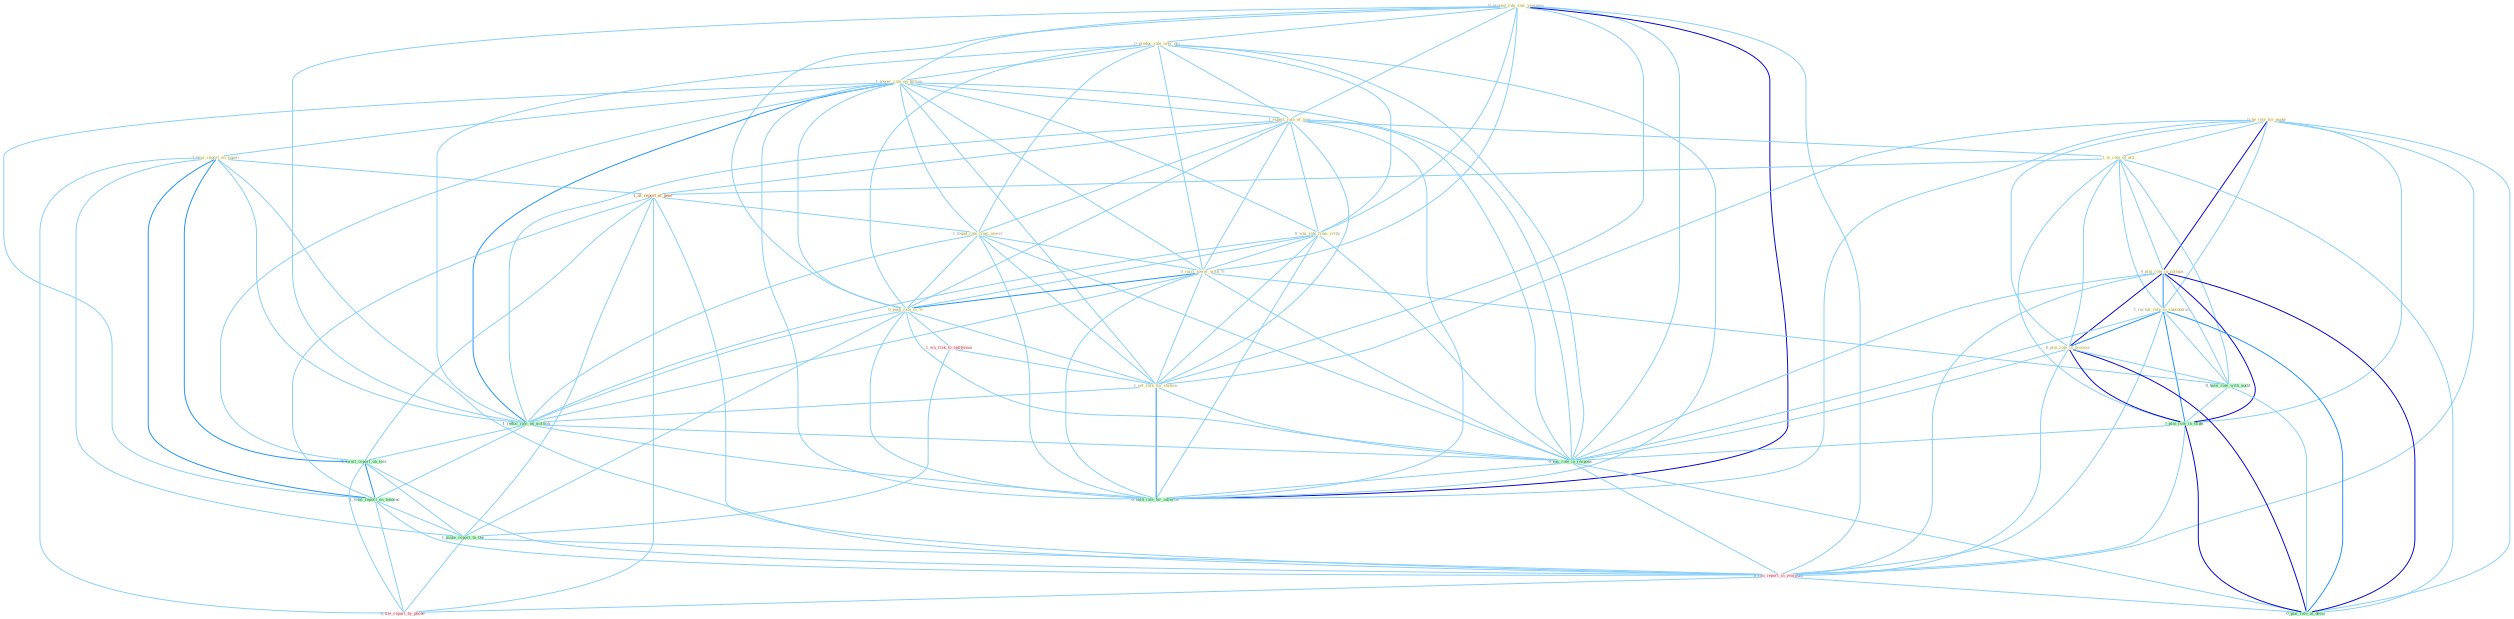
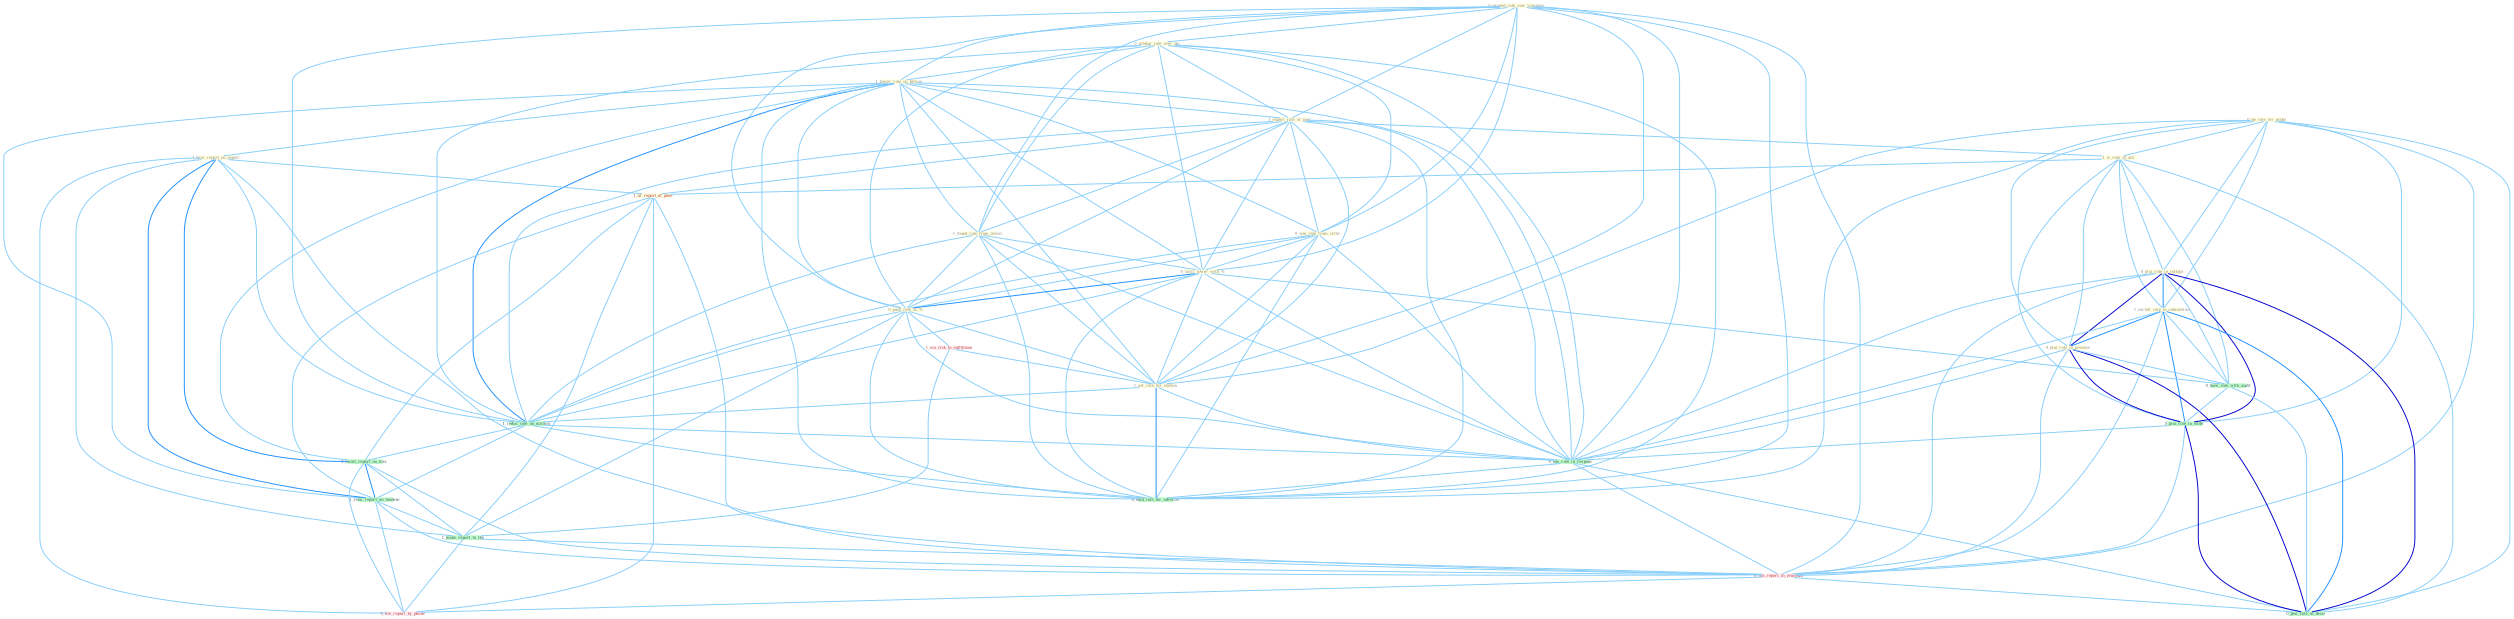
edge "0_be_role_for_make" -- "0_plai_role_in_collaps": color #0000cd -> #87cefa
edge "1_ar_report_of_gene" -- "1_found_rate_from_invest": now "0_exceed_rate_sinc_yearnum" -- "1_found_rate_from_invest"
edge "0_exceed_rate_sinc_yearnum" -- "0_hold_rate_for_advertis": color #0000cd -> #87cefa
